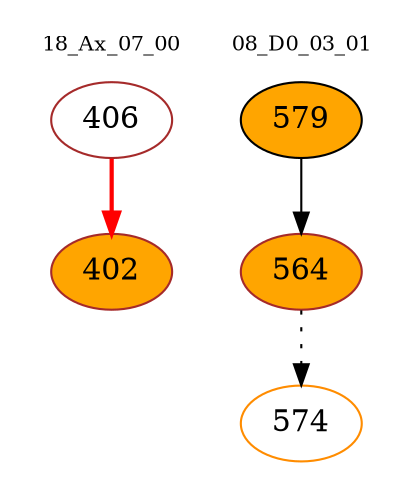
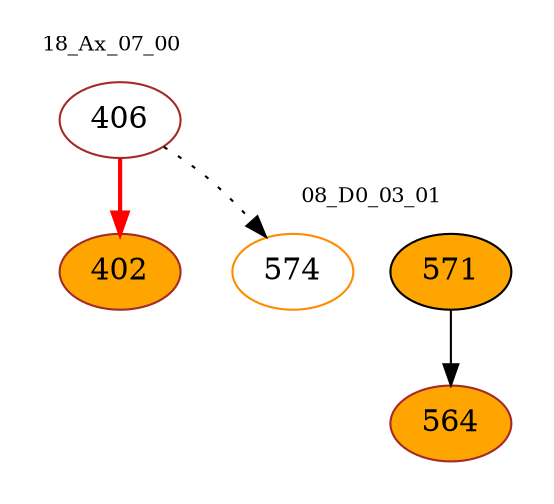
node "579": label "579" -> "571"
edge "564" -> "574": now "406" -> "574"
